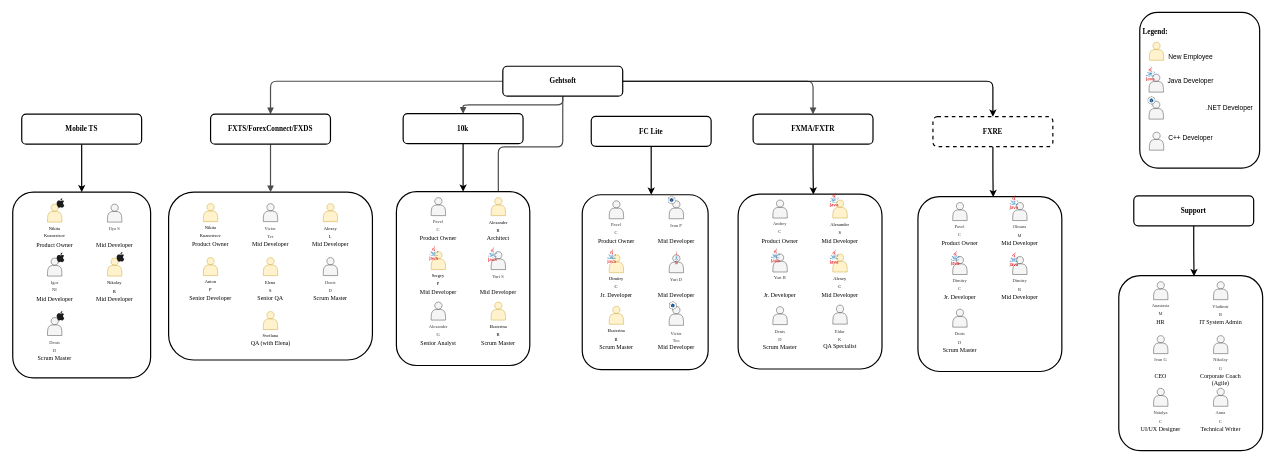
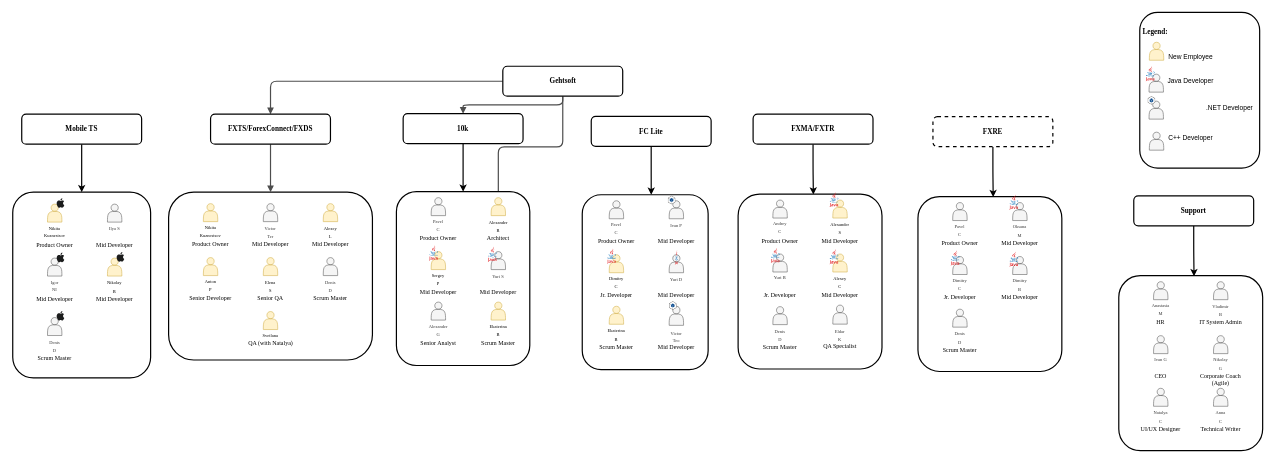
edge "Gehtsoft" -> "FXRE": removed
edge "Gehtsoft" -> "FXMA/FXTR": removed
node "QA (with Elena)": label "QA (with Elena)" -> "QA (with Natalya)"
